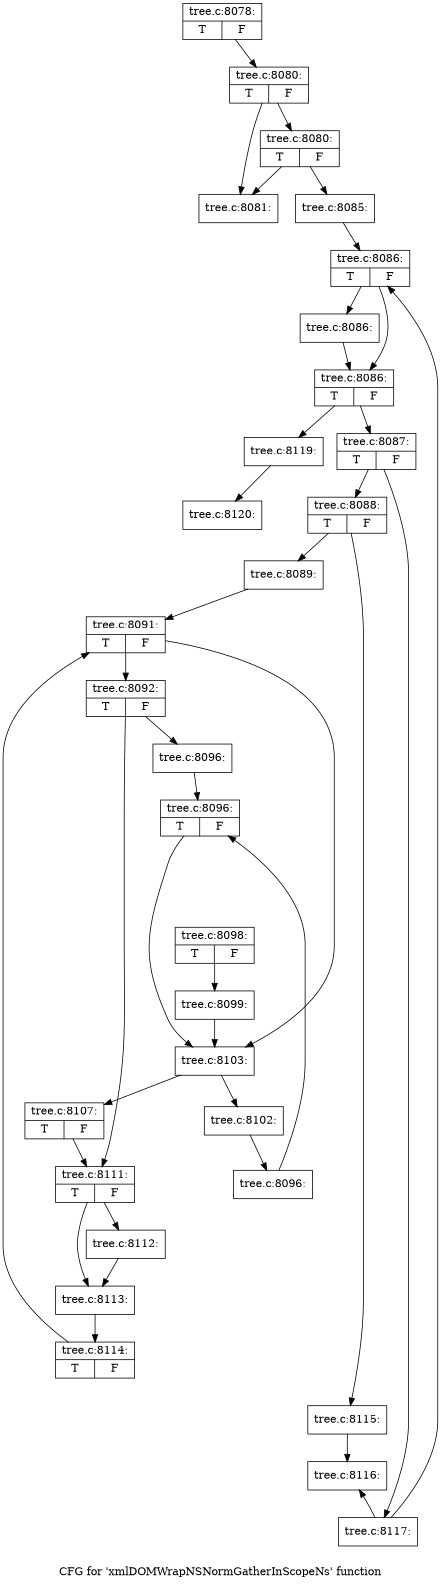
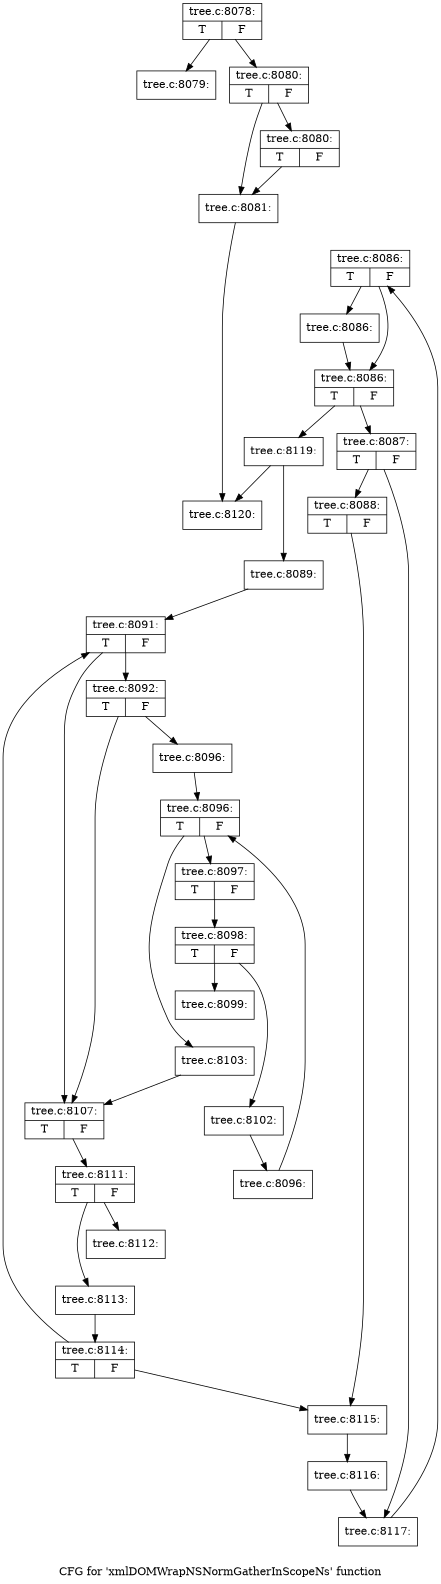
node "tree.c:8079:": added
node "tree.c:8085:": removed
edge "tree.c:8081:" -> "tree.c:8120:": added
edge "tree.c:8088:" -> "tree.c:8089:": now "tree.c:8119:" -> "tree.c:8089:"
edge "tree.c:8091:" -> "tree.c:8103:": now "tree.c:8091:" -> "tree.c:8107:"
node "tree.c:8097:": added
edge "tree.c:8092:" -> "tree.c:8111:": now "tree.c:8092:" -> "tree.c:8107:"
edge "tree.c:8099:" -> "tree.c:8103:": removed
edge "tree.c:8103:" -> "tree.c:8102:": now "tree.c:8098:" -> "tree.c:8102:"
edge "tree.c:8112:" -> "tree.c:8113:": removed
edge "tree.c:8114:" -> "tree.c:8115:": added
edge "tree.c:8117:" -> "tree.c:8116:": reversed
